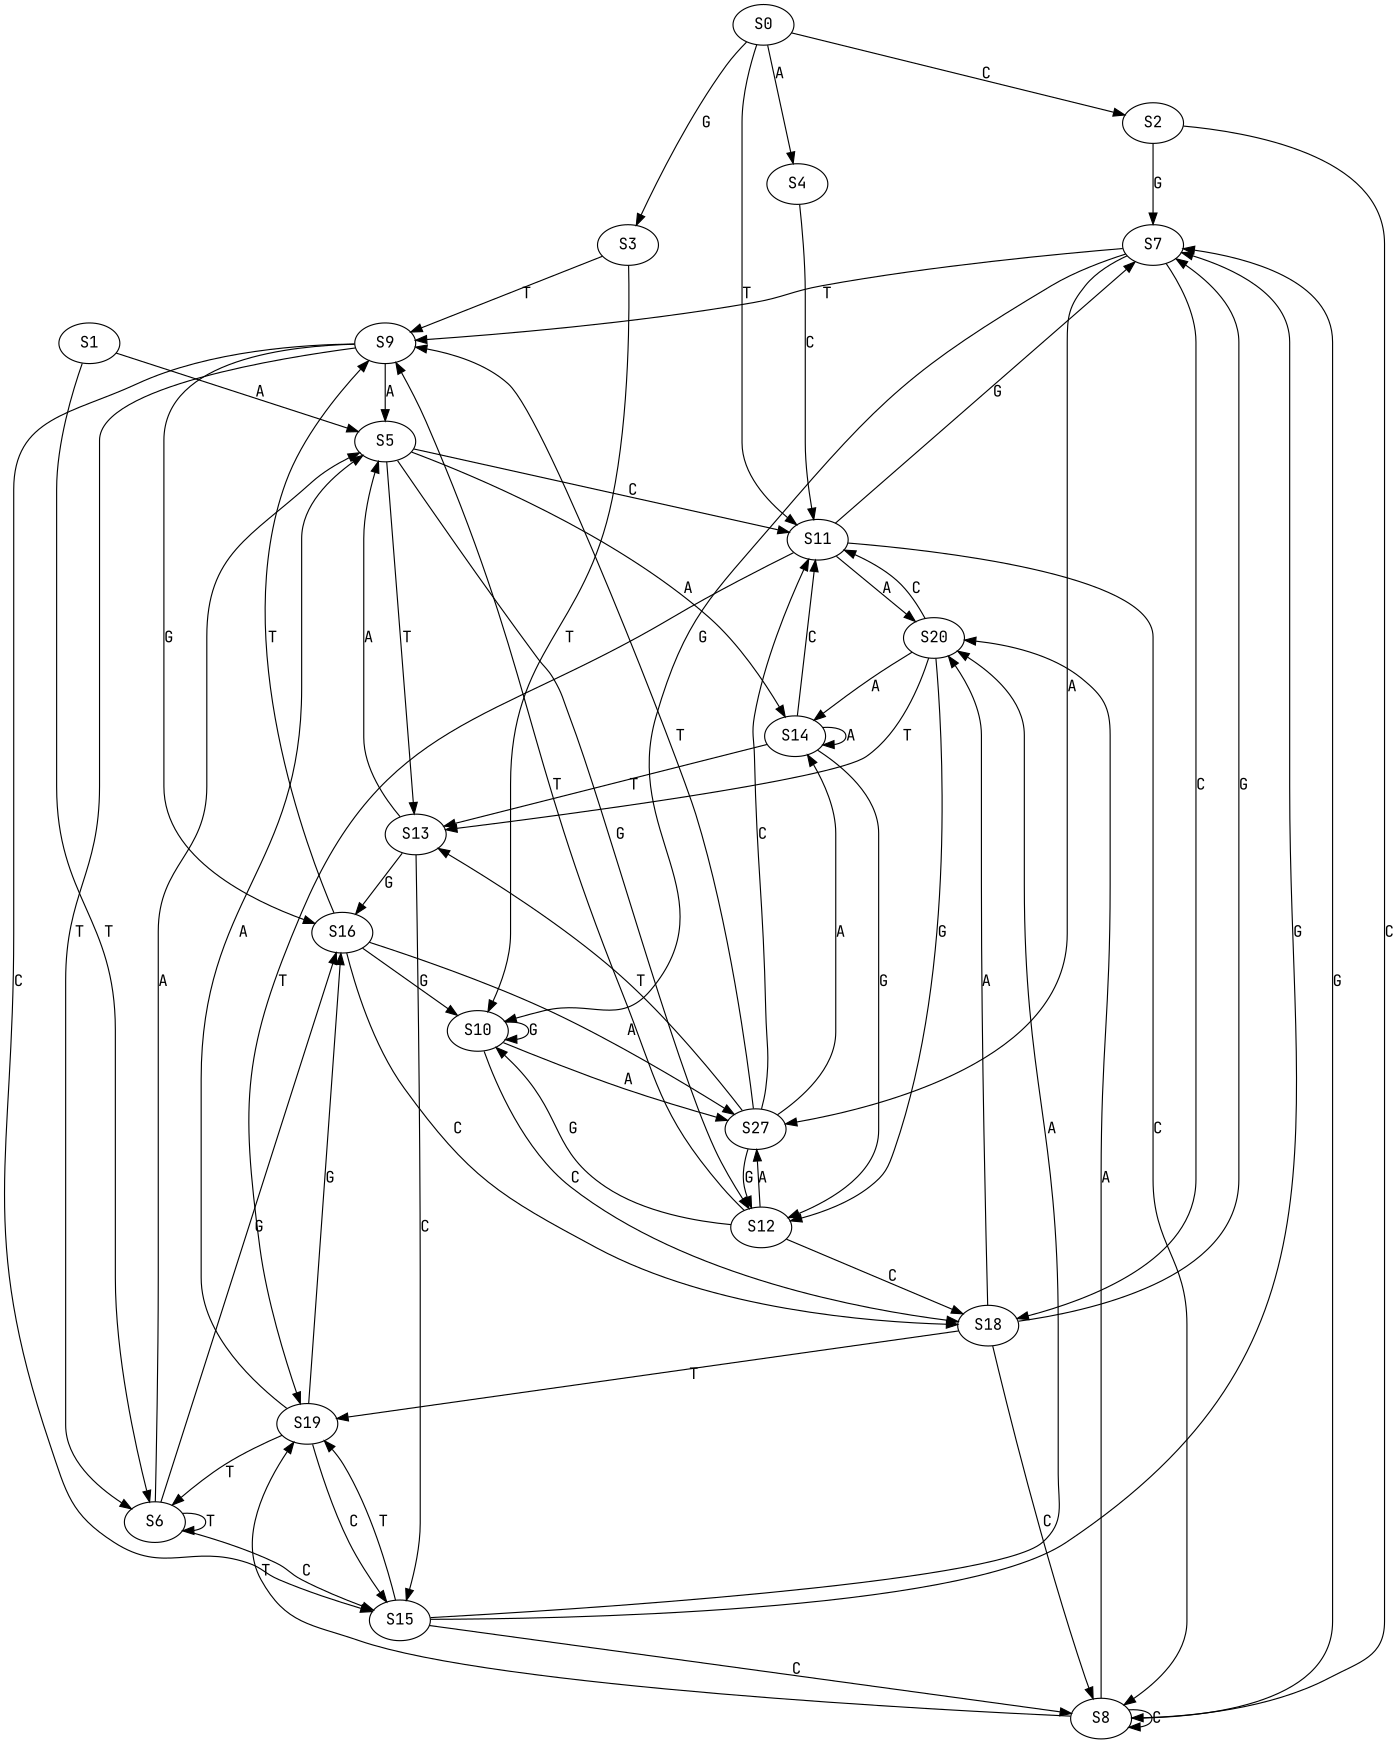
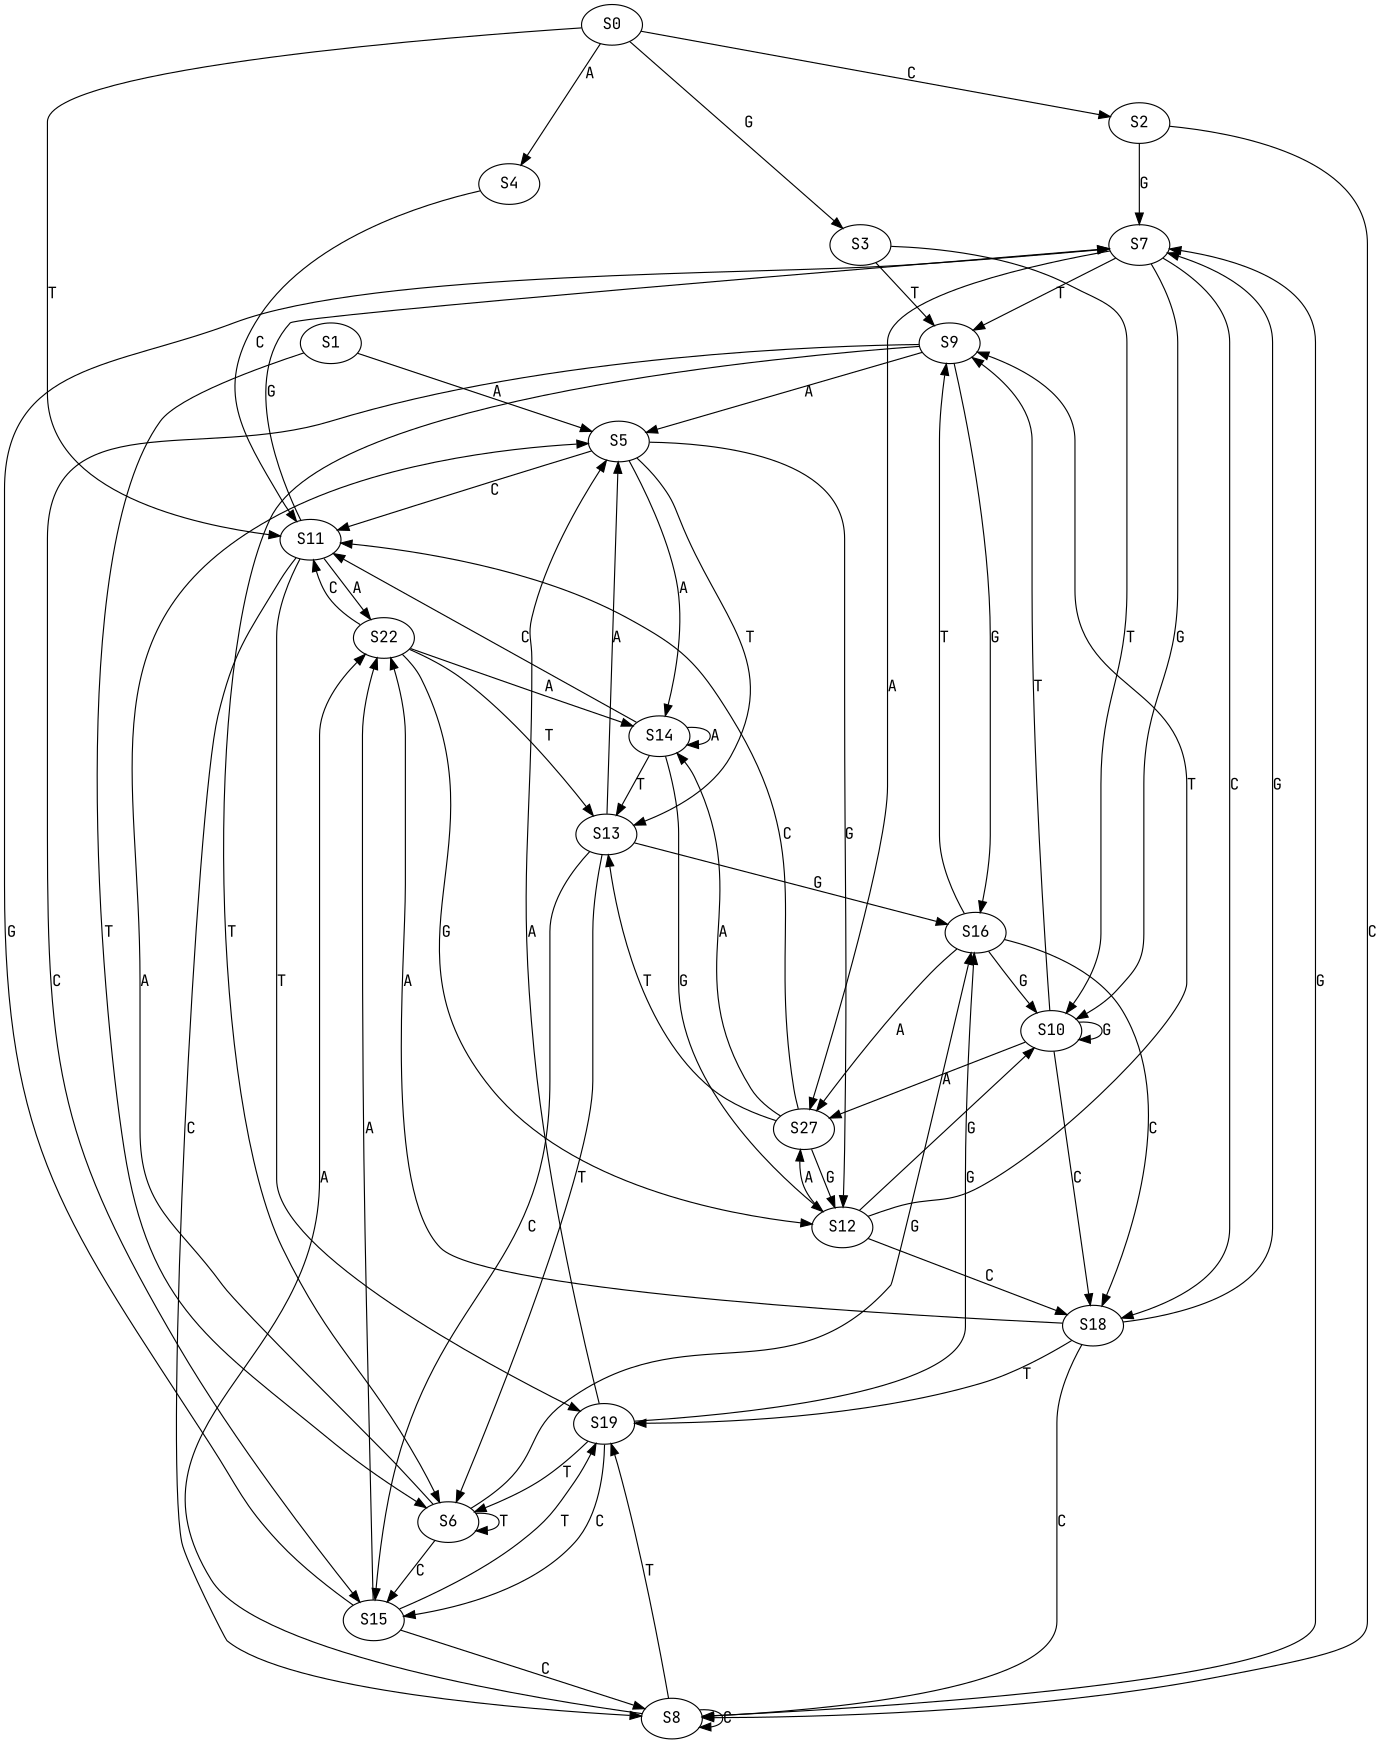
node "S20": label "S20" -> "S22"
edge "S27" -> "S9": now "S10" -> "S9"
edge "S13" -> "S6": added, label "T"
